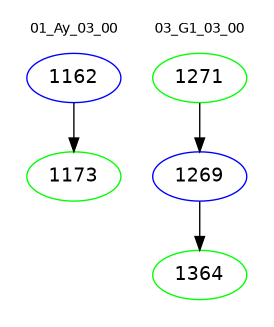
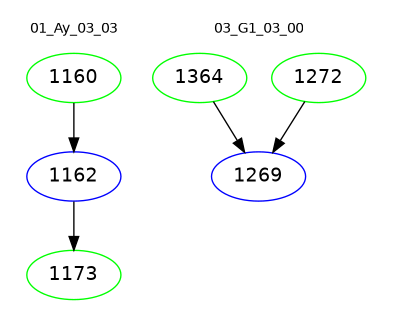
cluster "01_Ay_03_00": label "01_Ay_03_00" -> "01_Ay_03_03"
node "1160": added
node "1271": label "1271" -> "1272"
edge "1269" -> "1364": reversed
